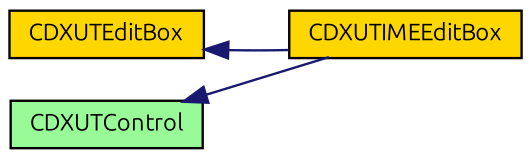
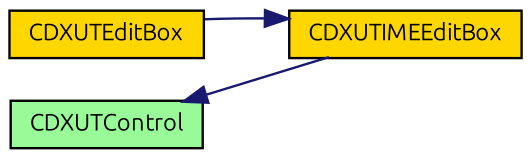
edge "CDXUTIMEEditBox" -> "CDXUTEditBox": reversed
